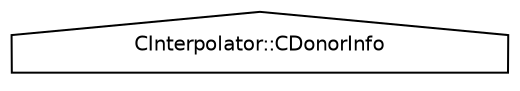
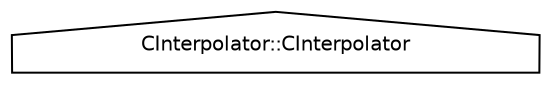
node "CInterpolator::CDonorInfo": label "CInterpolator::CDonorInfo" -> "CInterpolator::CInterpolator"
